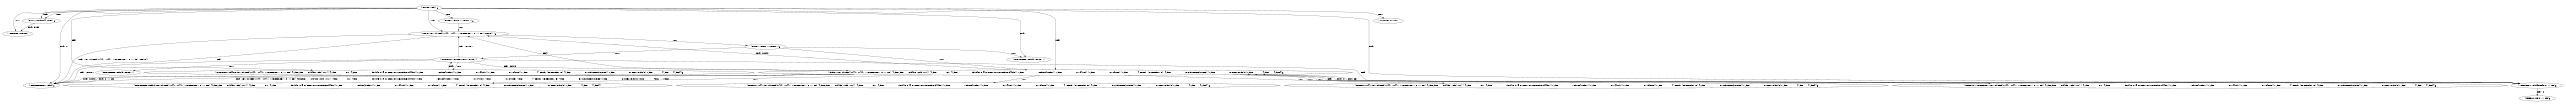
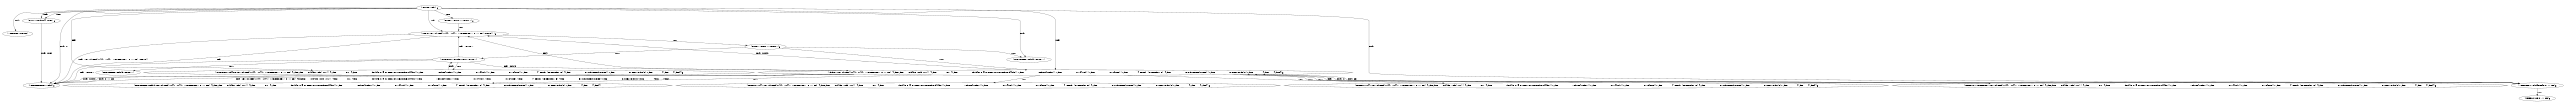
edge "(METHOD,main)" -> "(MODIFIER,PUBLIC)": label "AST: " -> "CFG: "
node "(MODIFIER,STATIC)": removed
edge "(PARAM,String[] args)" -> "(MODIFIER,PUBLIC)": now "(PARAM,String[] args)" -> "(METHOD_RETURN,void)"
edge "(<operator>.assignment,<empty>)" -> "(<operator>.shiftLeft,1 << 25)": removed, label "CFG:"
edge "(<operator>.shiftLeft,1 << 25)" -> "(LITERAL,25,1 << 25)": label "DDG: 1" -> "AST: "
